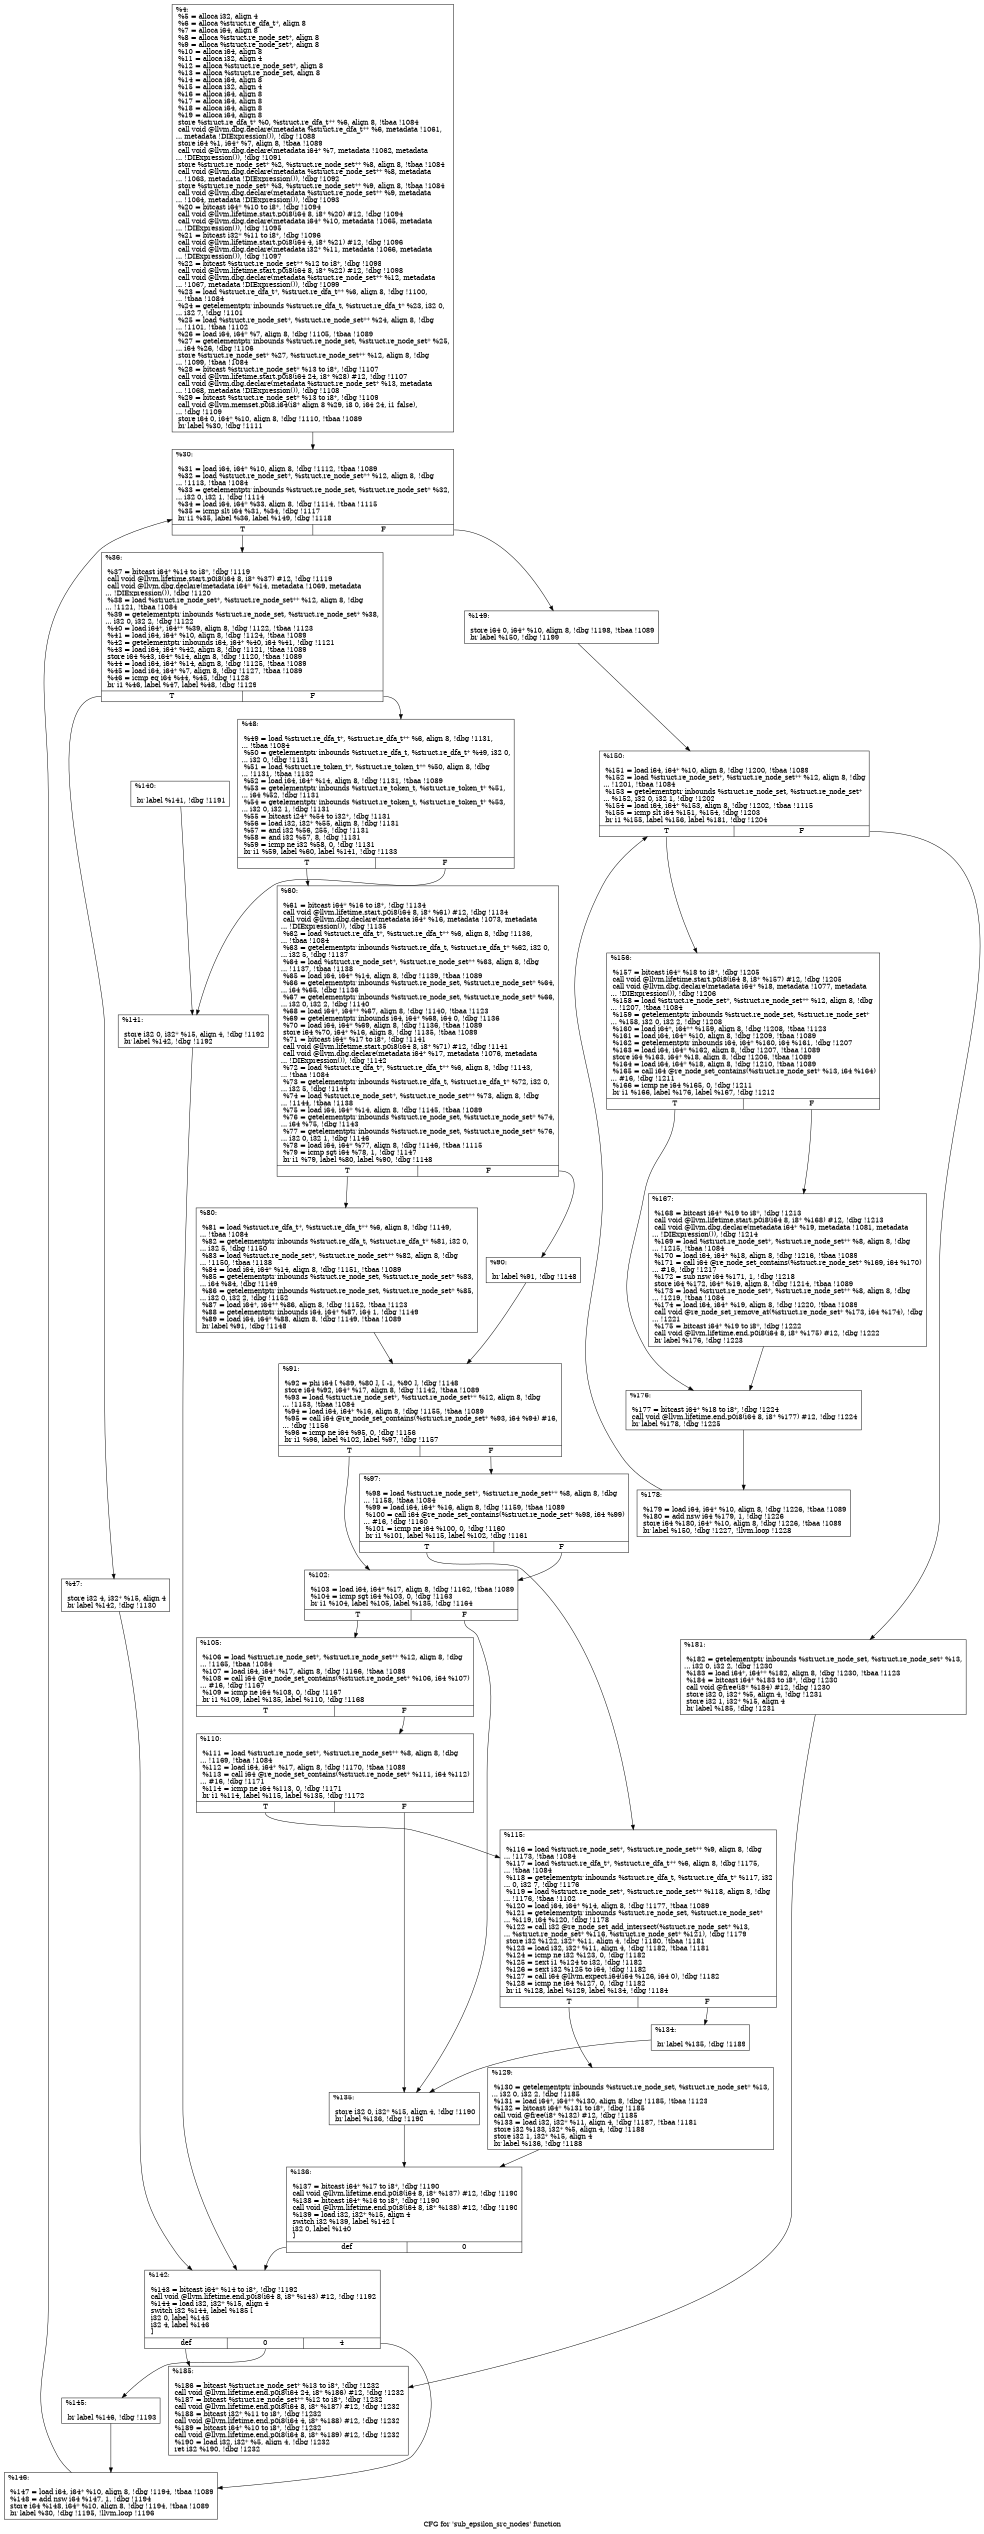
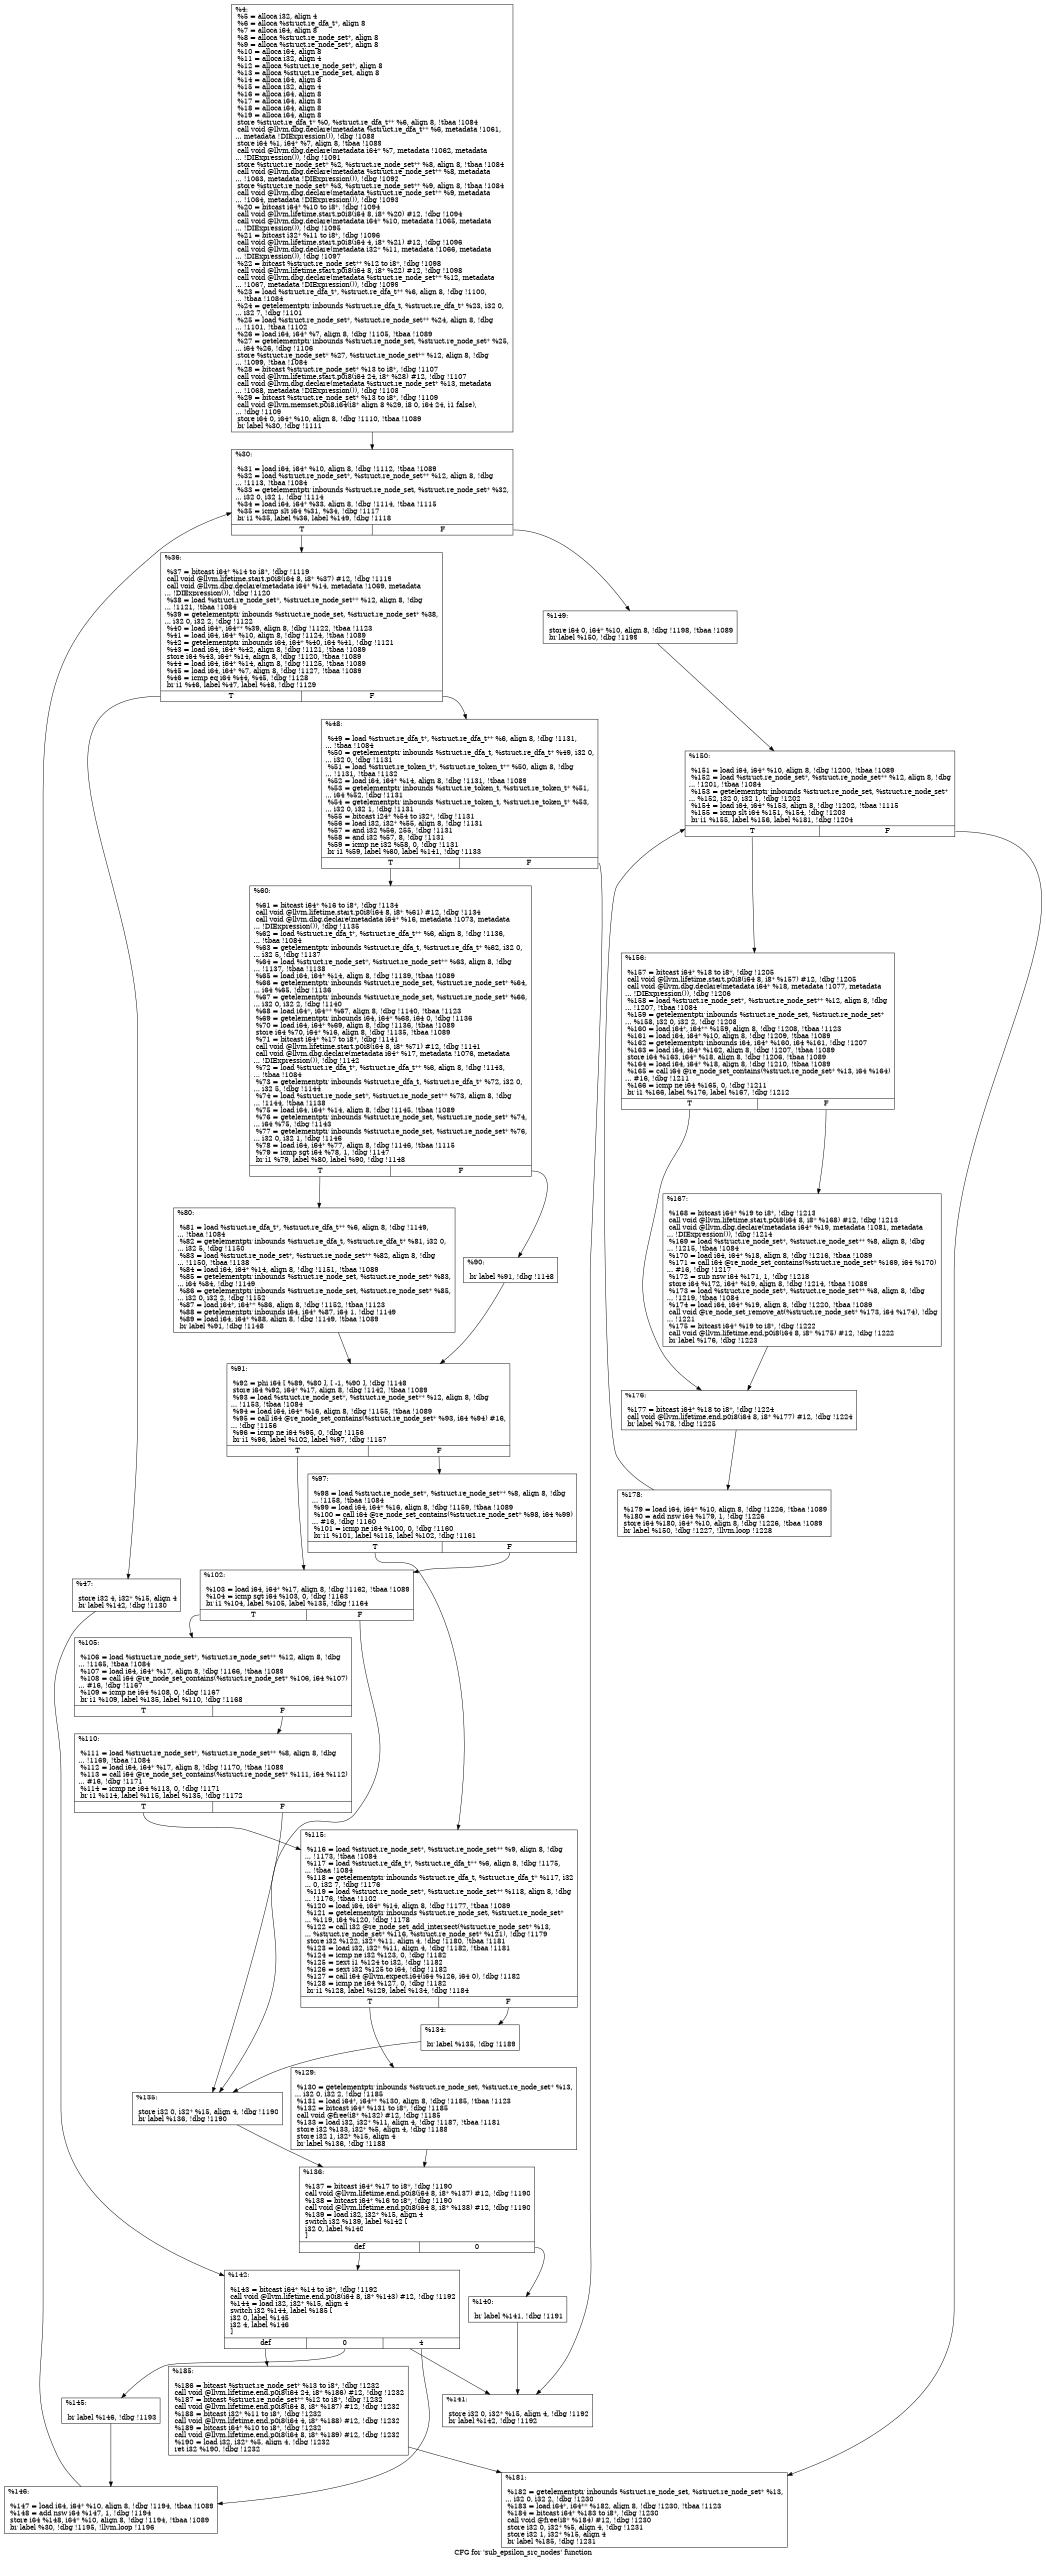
edge "%141:" -> "%142:": reversed
edge "%181:" -> "%185:": reversed
edge "%136:" -> "%140:": added
